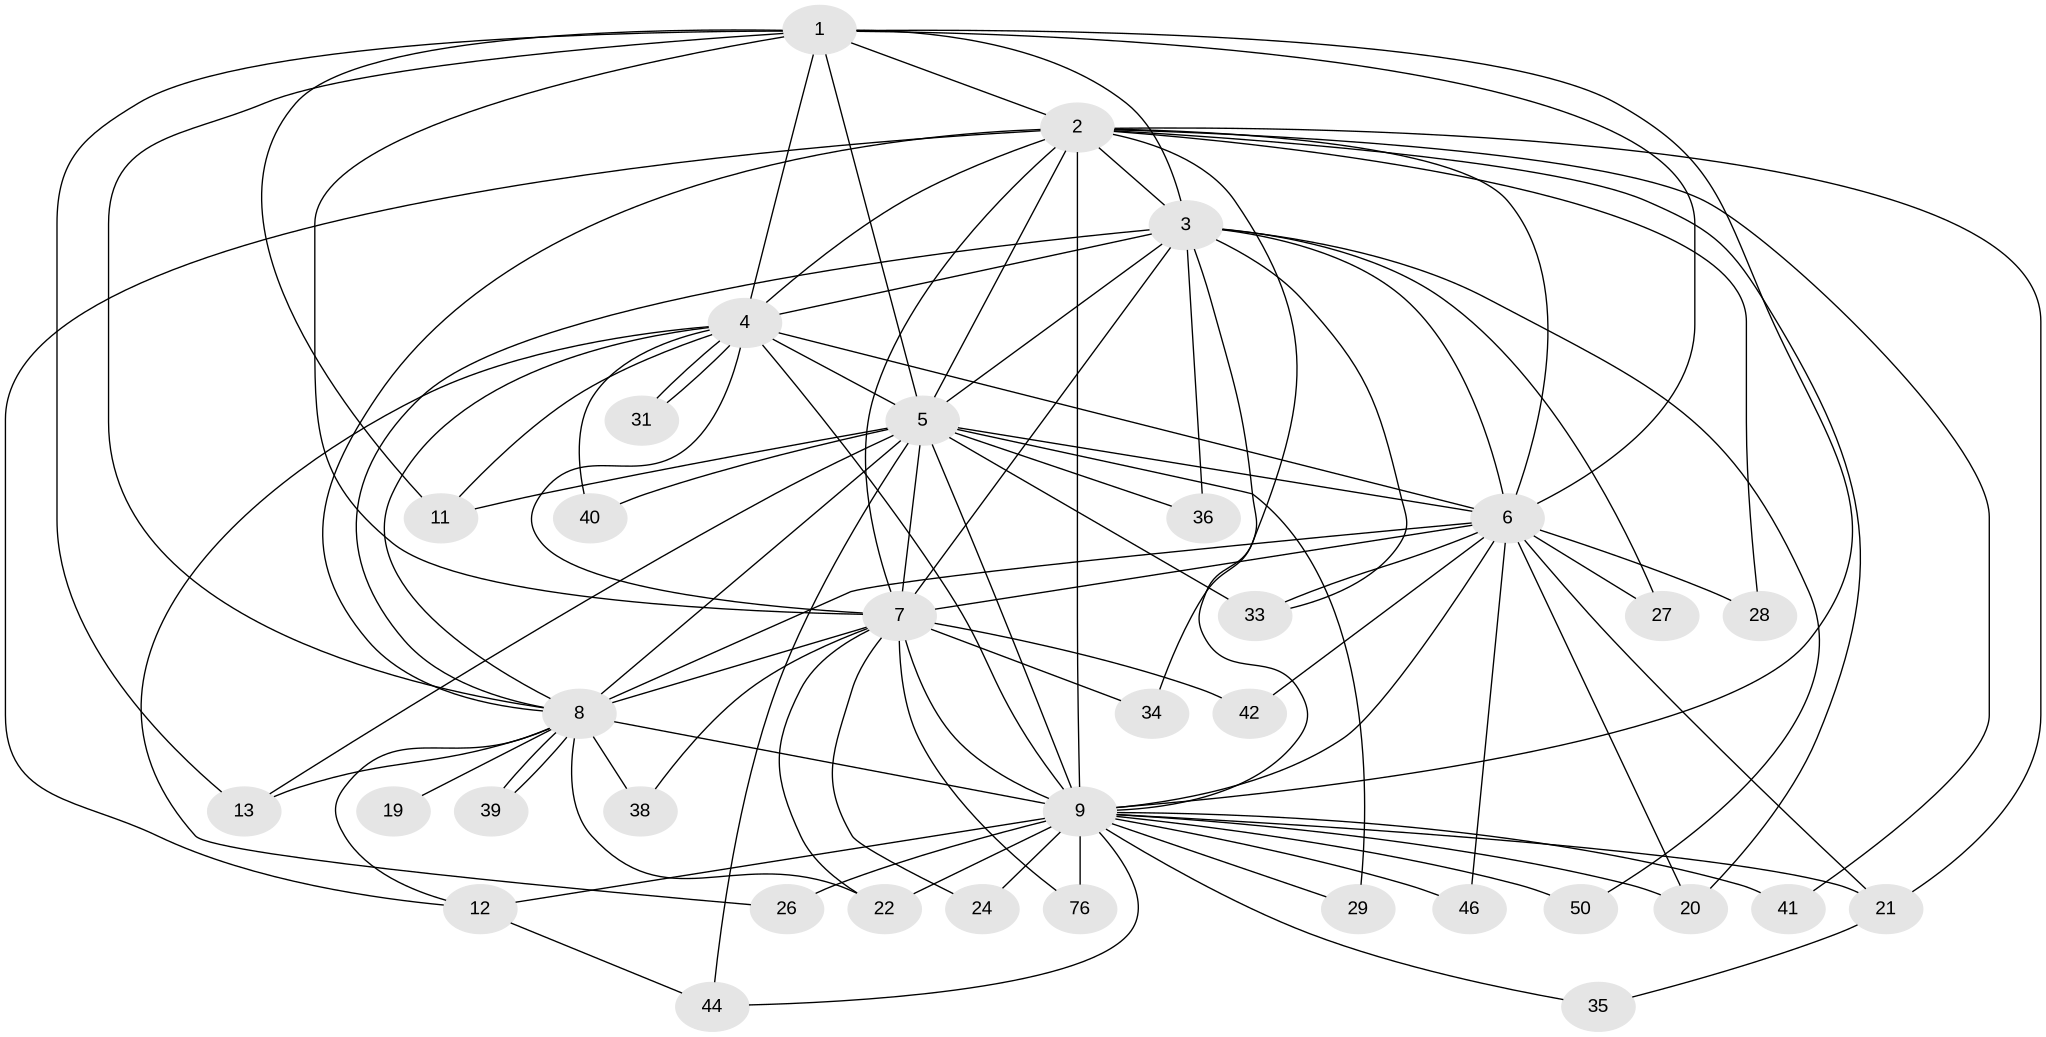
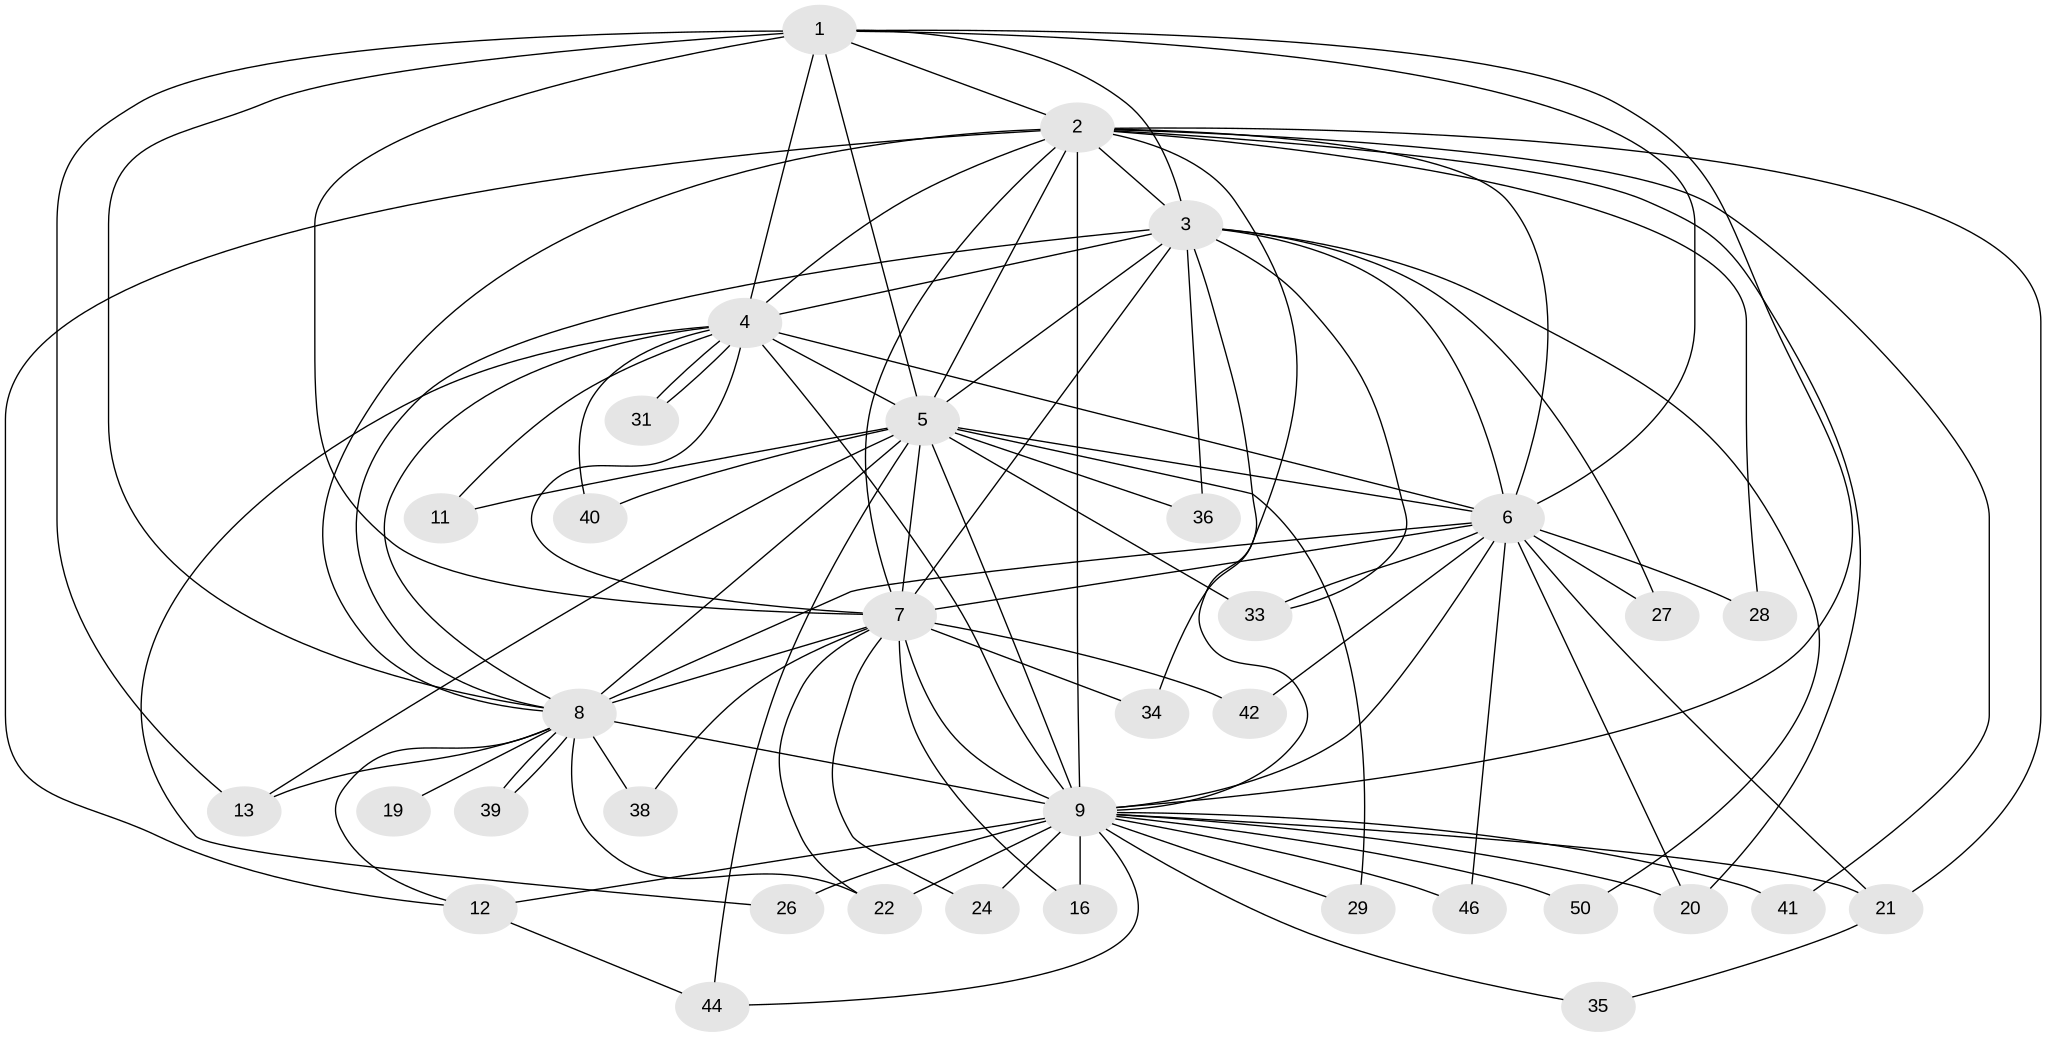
edge "1" -- "11": removed
node "76": label "76" -> "16"
